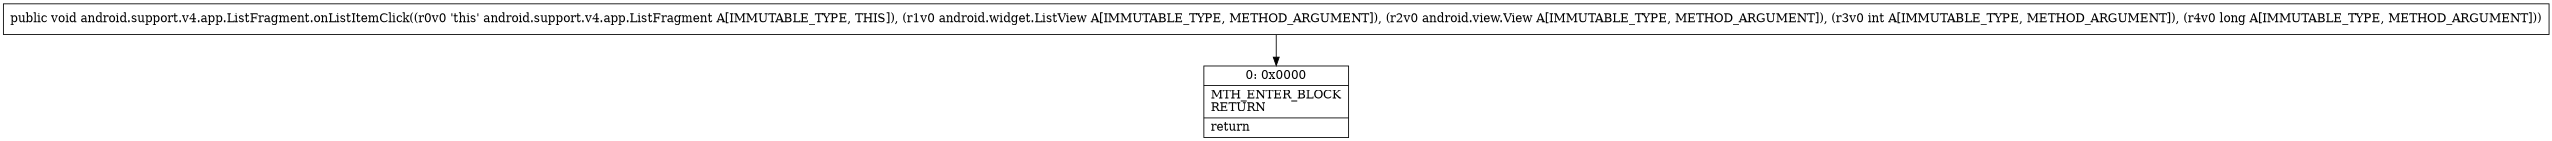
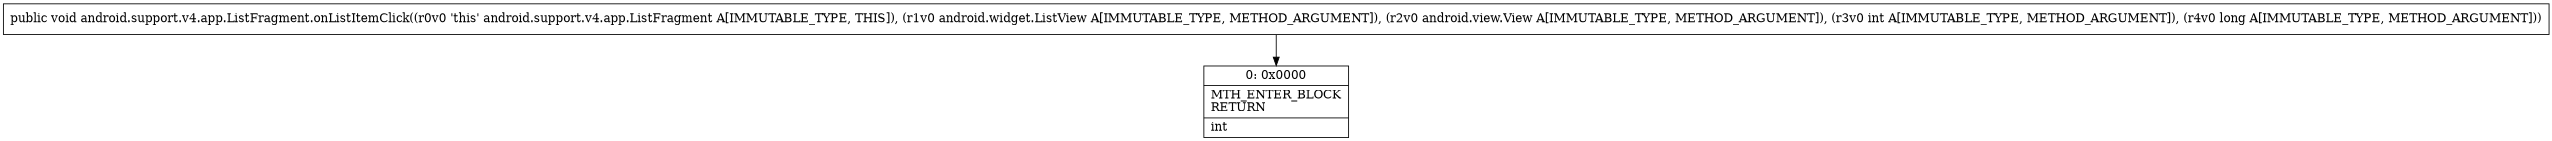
node "0: 0x0000": text "return" -> "int"
